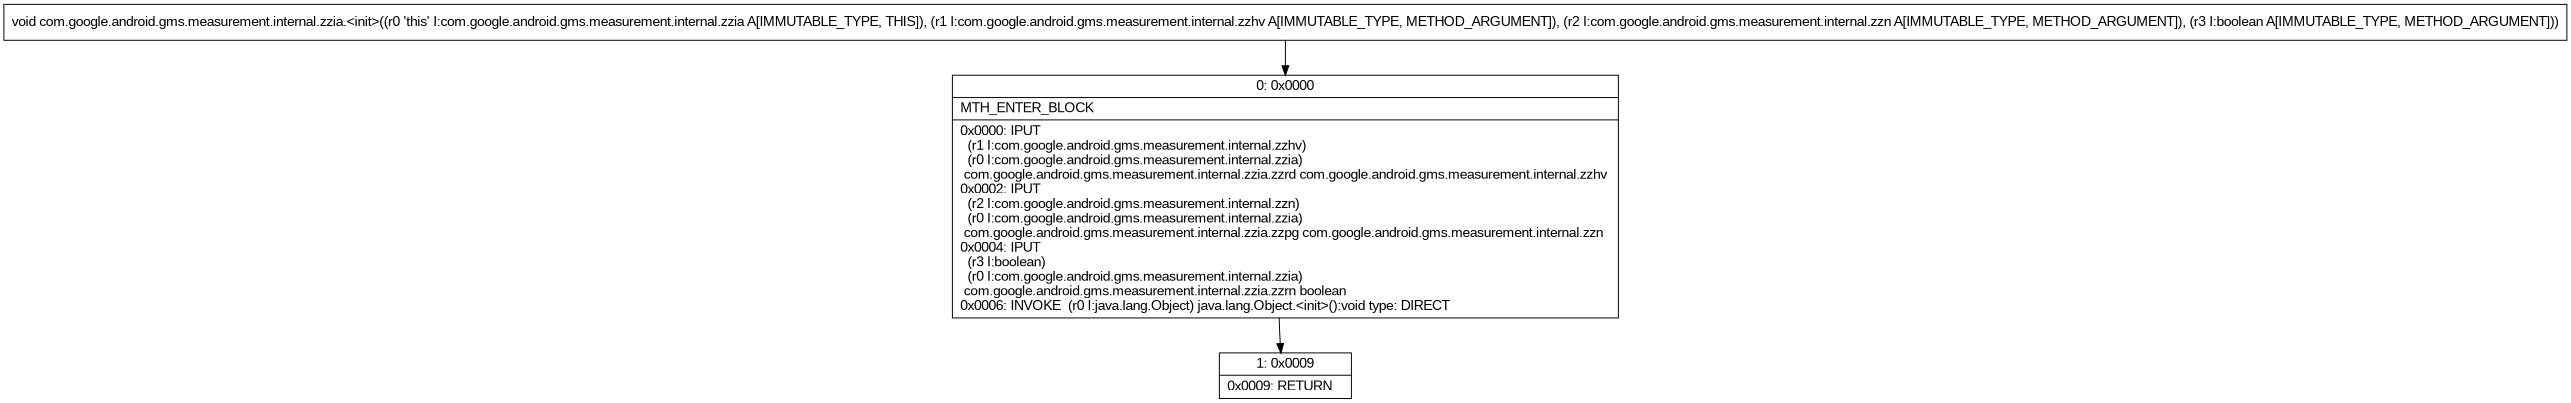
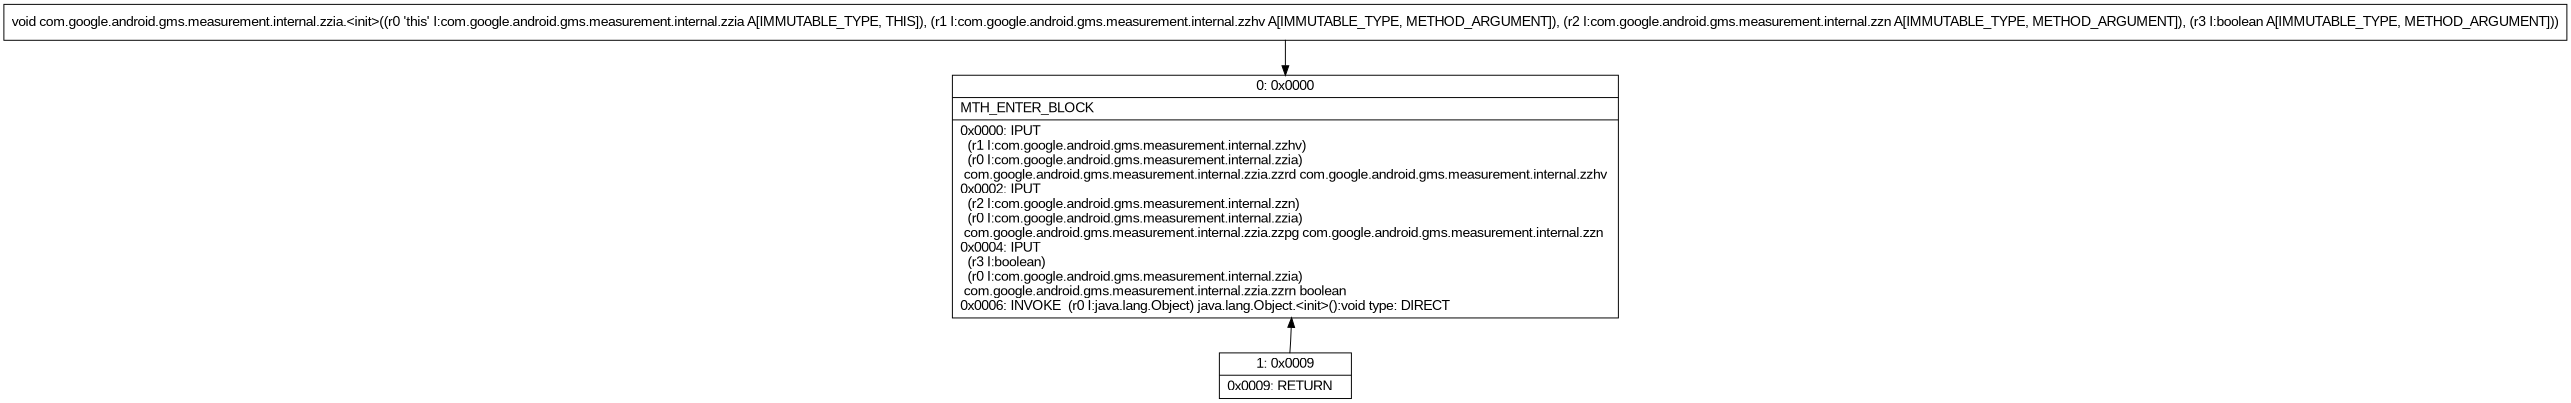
edge "0: 0x0000" -> "1: 0x0009": reversed
